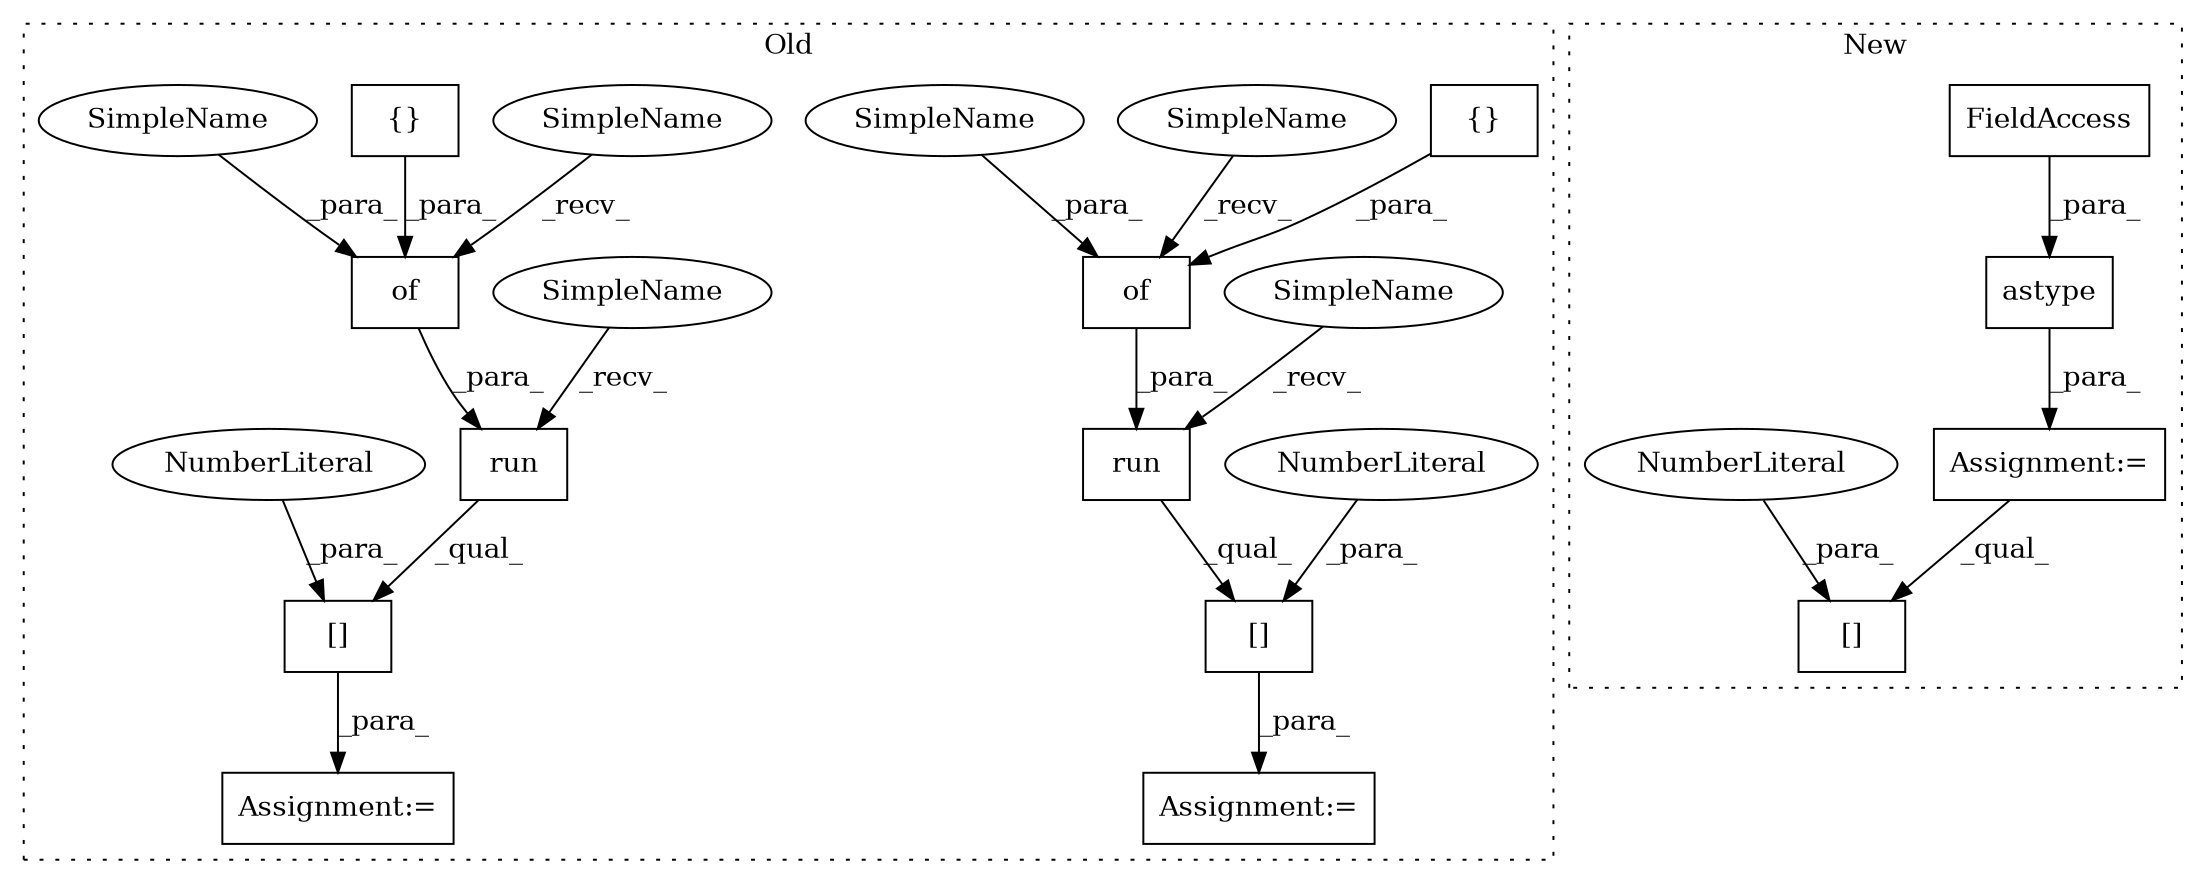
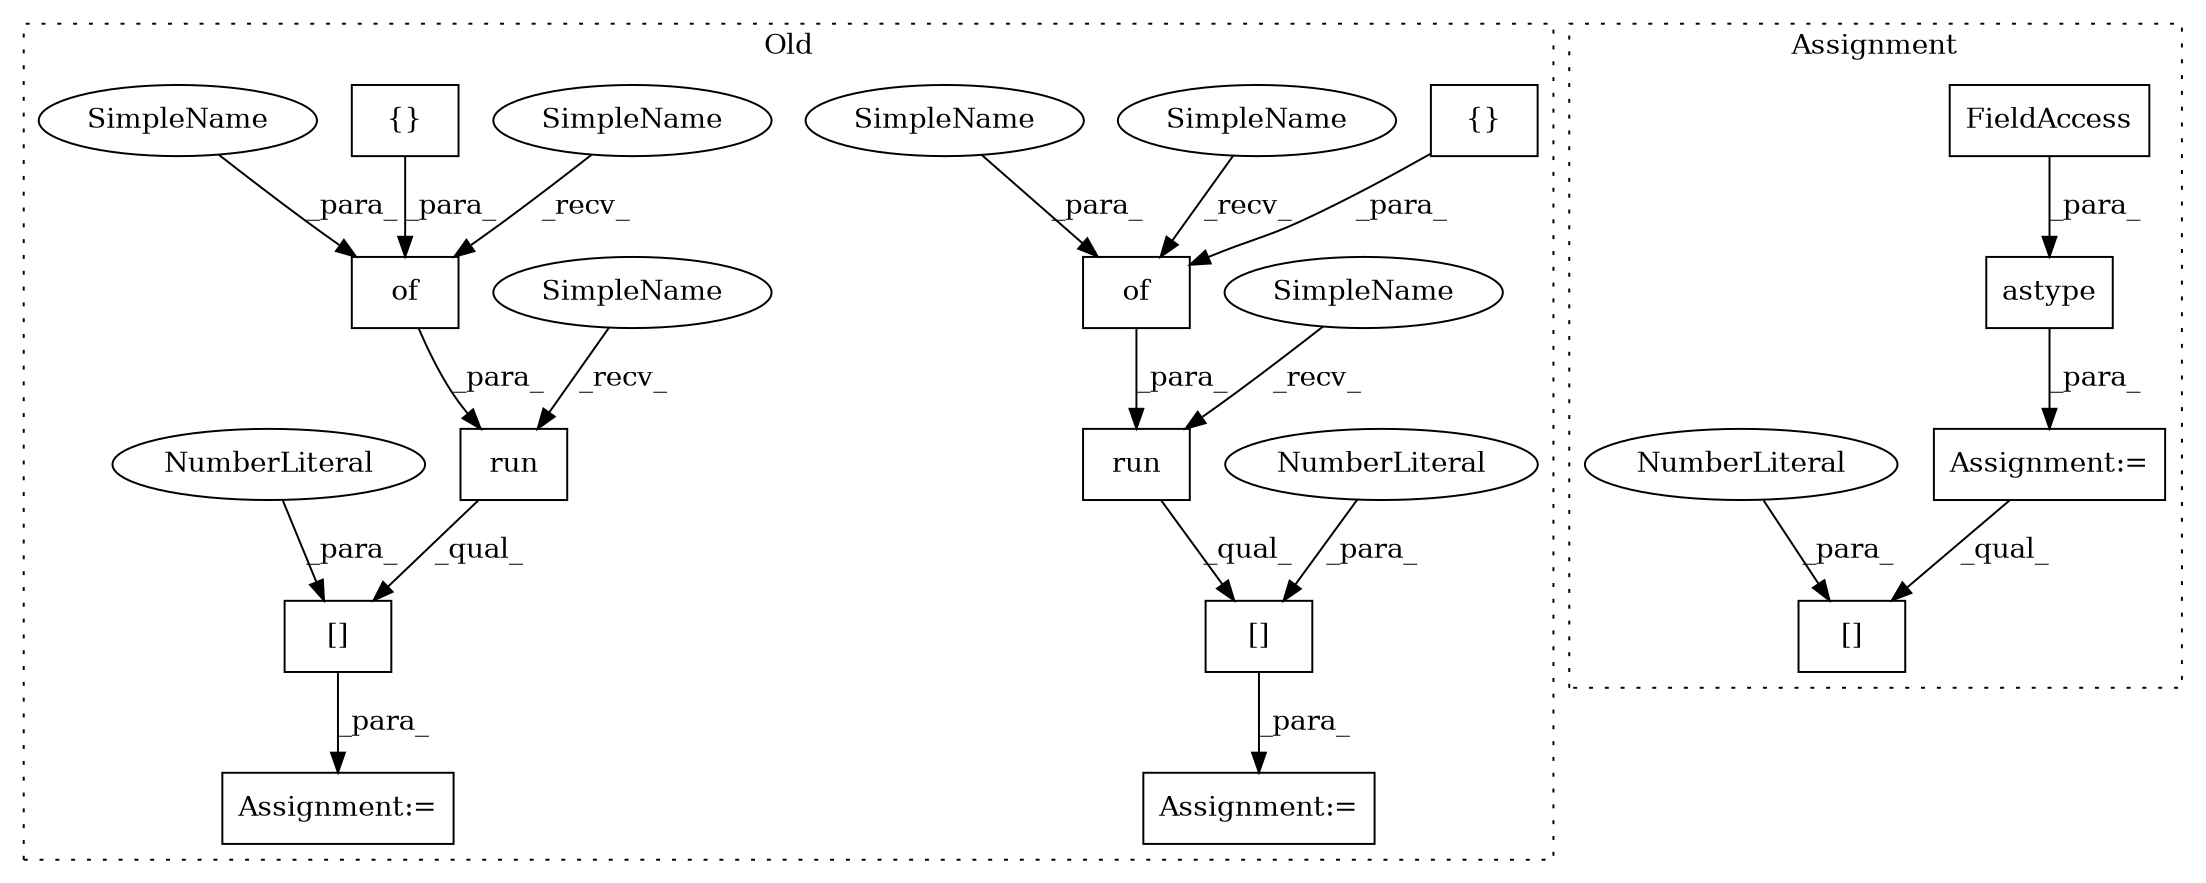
cluster "New": label "New" -> "Assignment"
